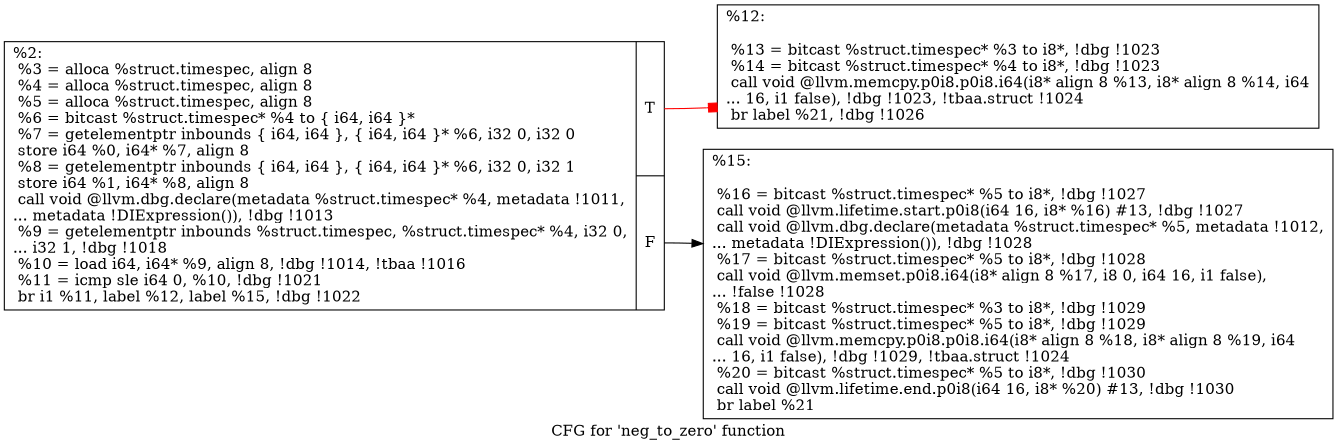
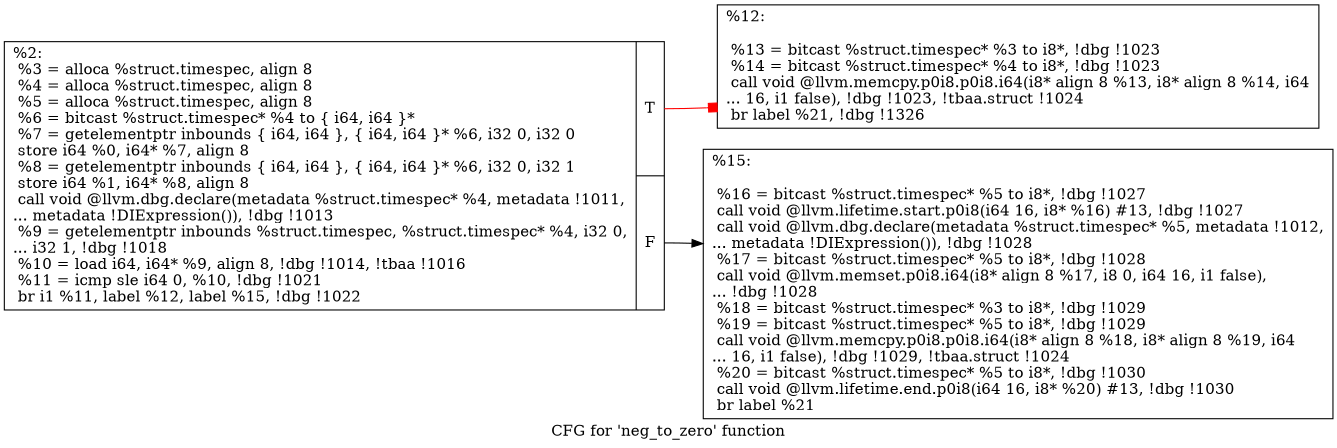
node "%12:": text "br label %21, !dbg !1026" -> "br label %21, !dbg !1326"
node "%15:": text "... !false !1028" -> "... !dbg !1028"
